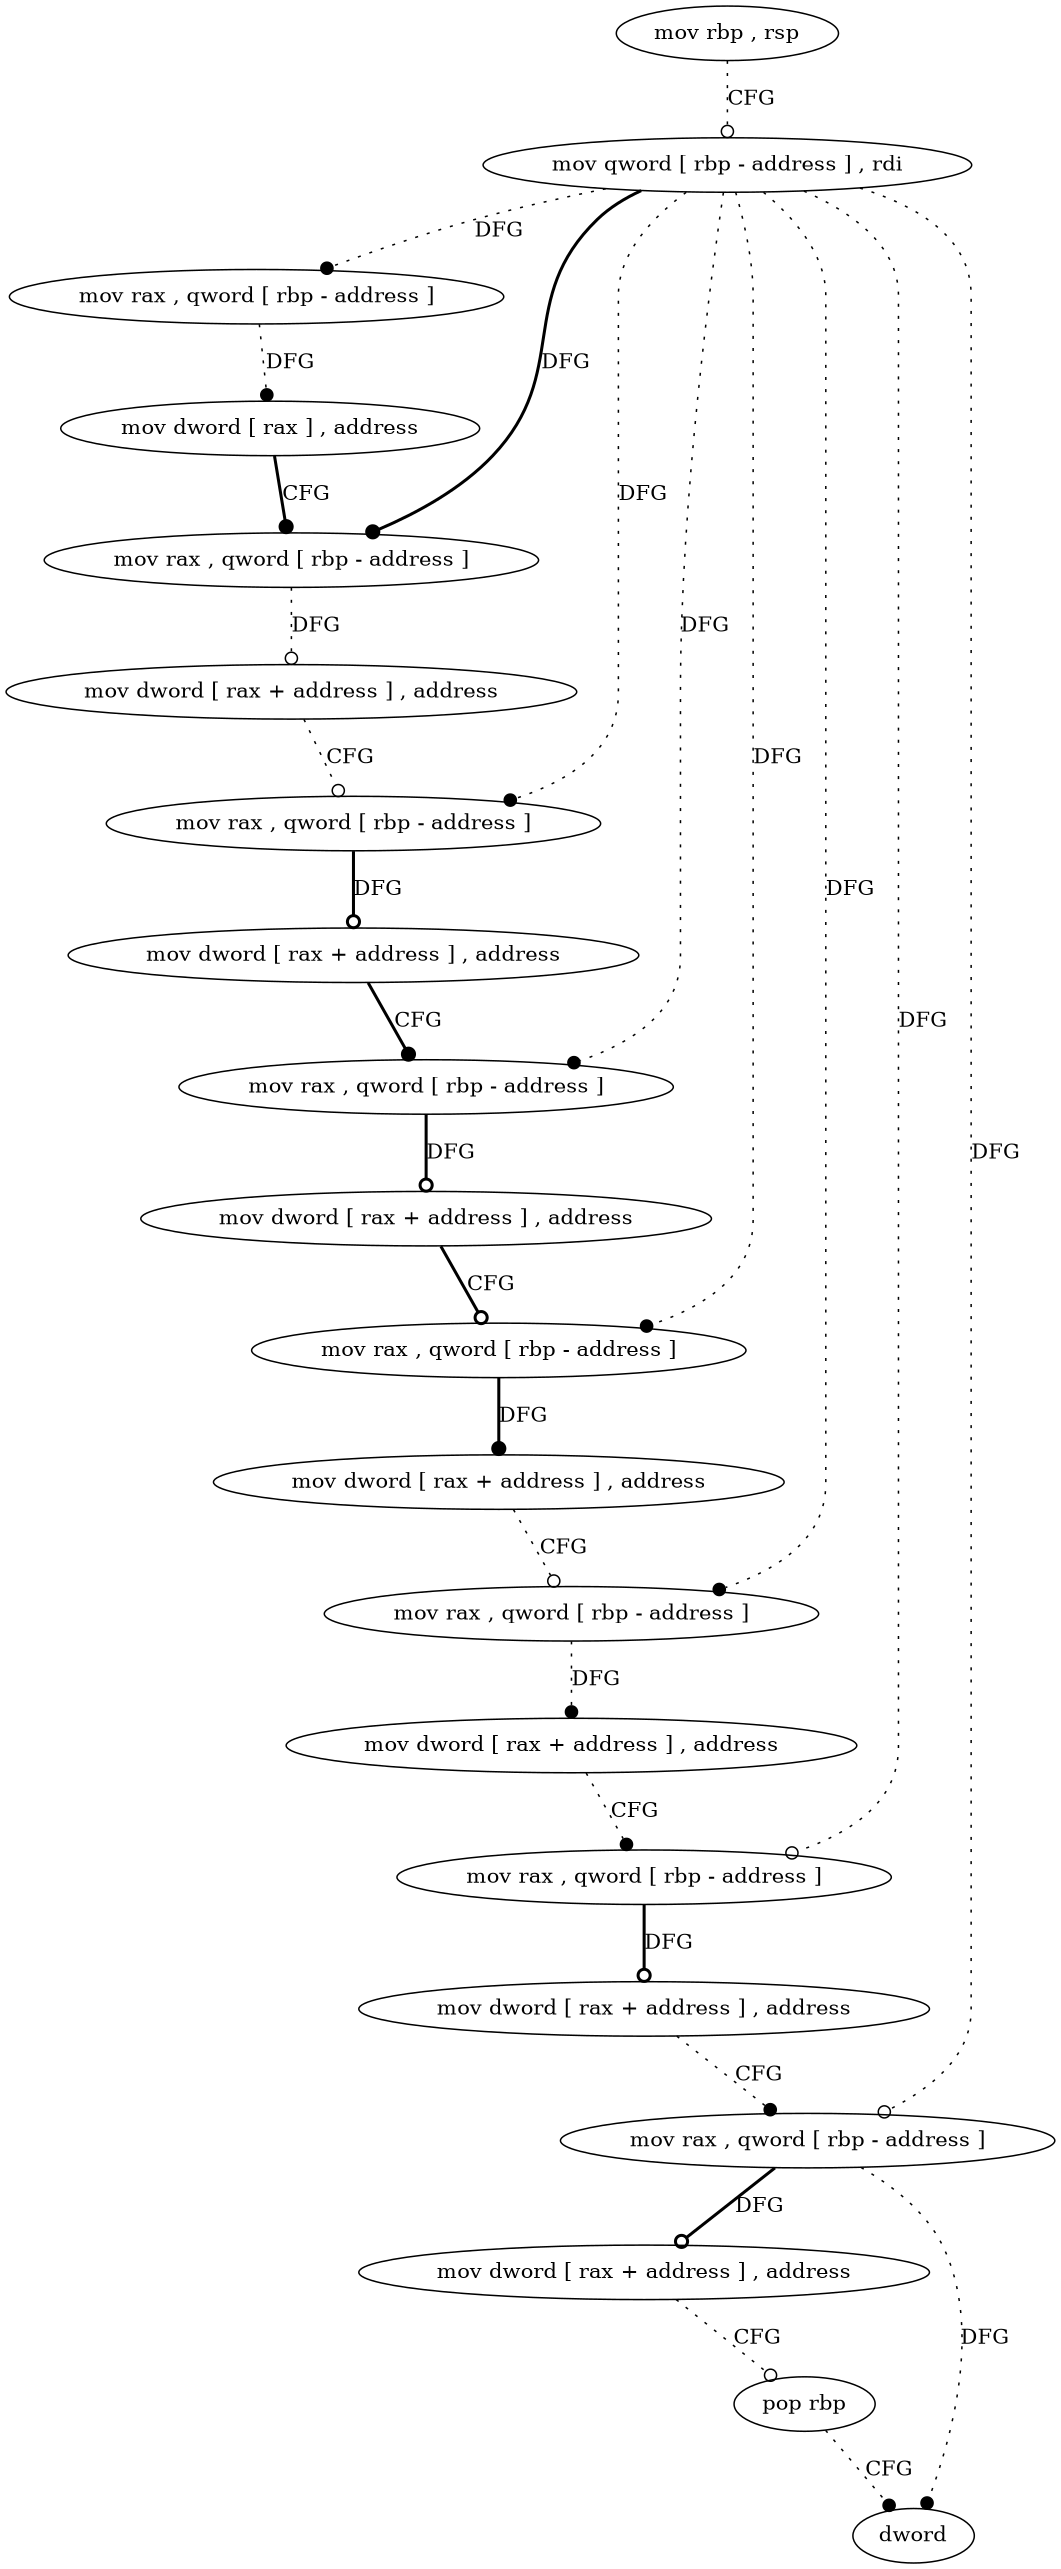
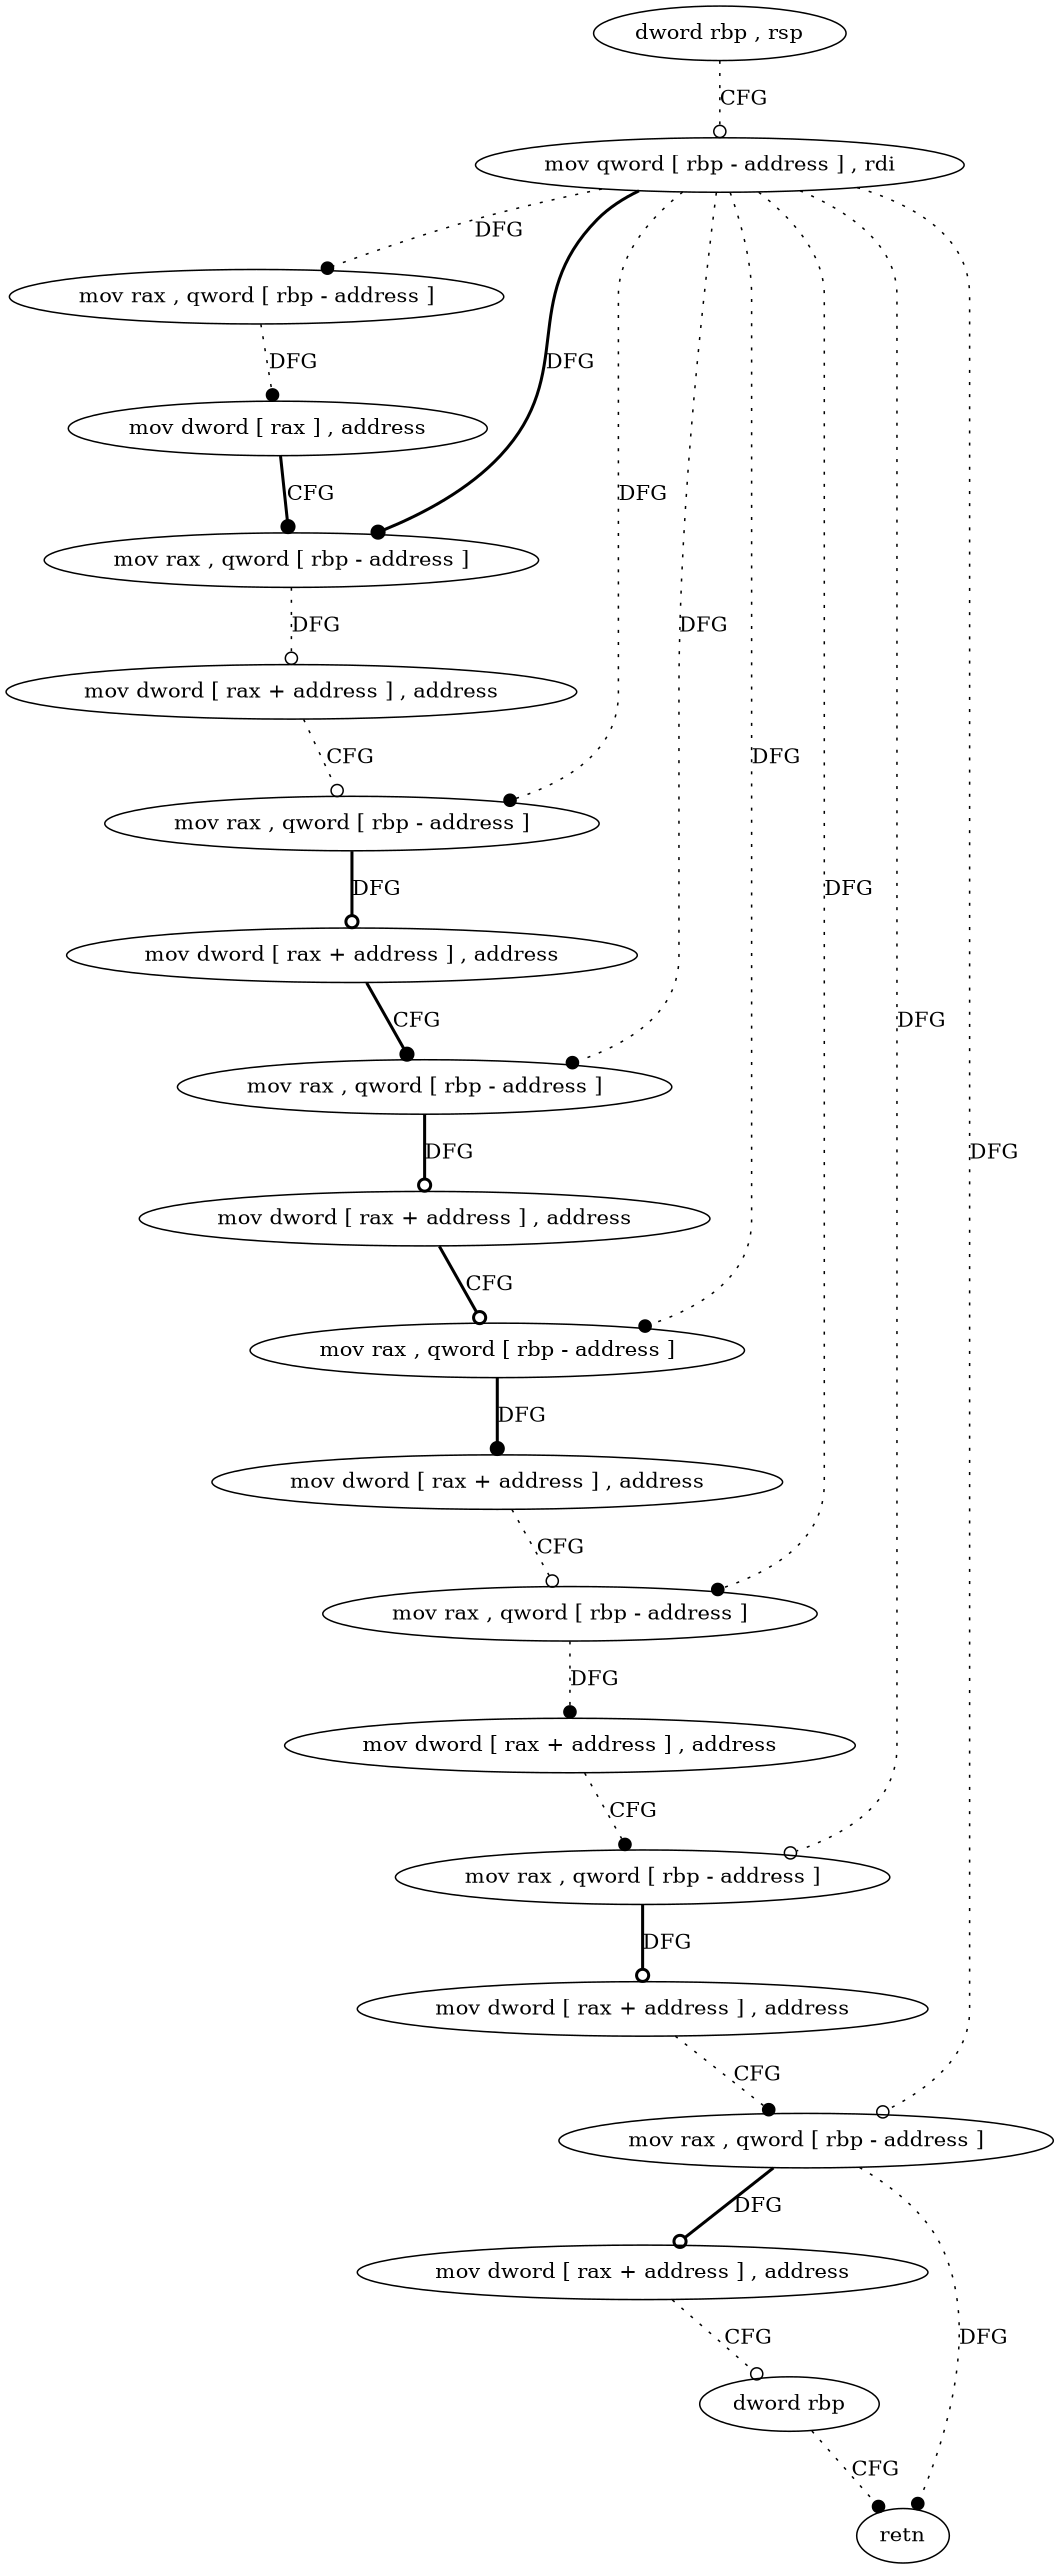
node "mov rbp , rsp": label "mov rbp , rsp" -> "dword rbp , rsp"
node "pop rbp": label "pop rbp" -> "dword rbp"
node "dword": label "dword" -> "retn"
